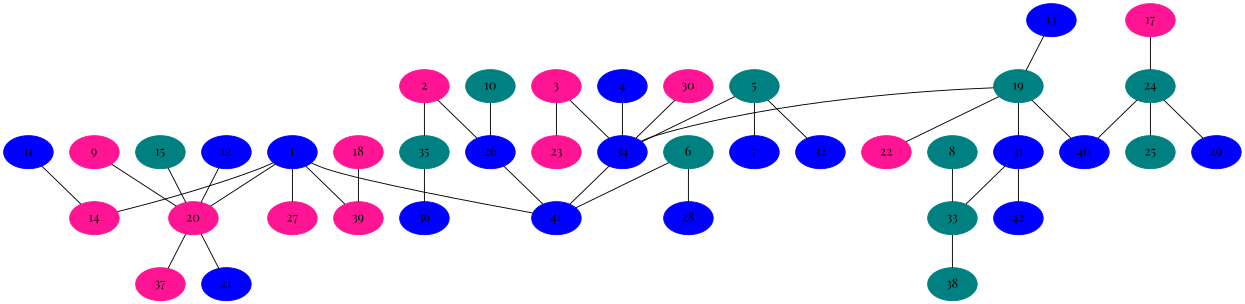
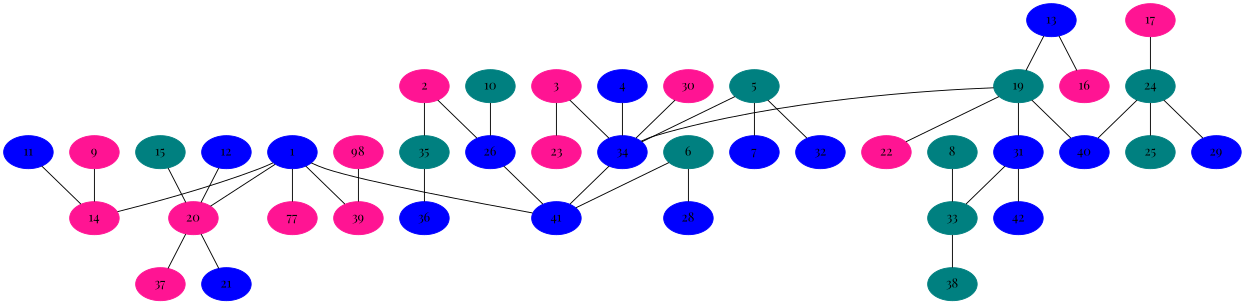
node "16": added
node "18": label "18" -> "98"
edge "9" -- "20": now "9" -- "14"
node "27": label "27" -> "77"
